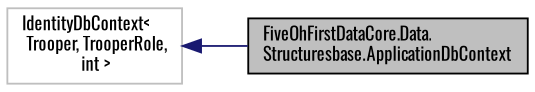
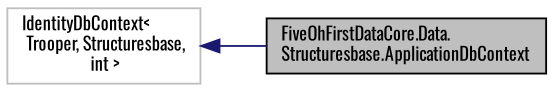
node "IdentityDbContext< Trooper, TrooperRole, int >": label "IdentityDbContext< Trooper, TrooperRole, int >" -> "IdentityDbContext< Trooper, Structuresbase, int >"
